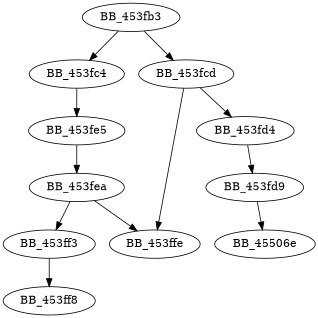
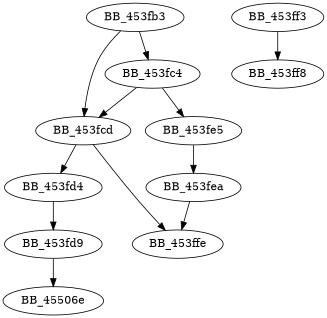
edge "BB_453fc4" -> "BB_453fcd": added
edge "BB_453fea" -> "BB_453ff3": removed
